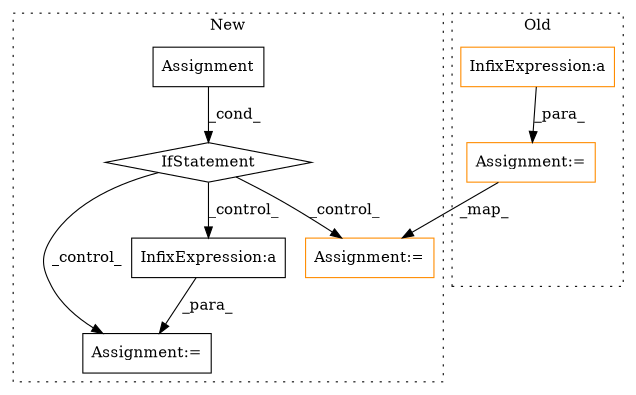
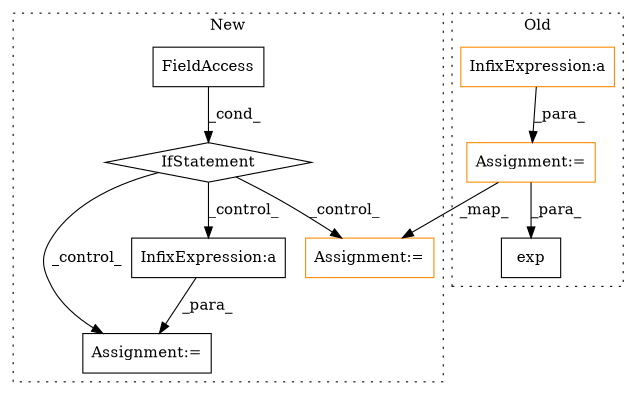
node "Assignment": label "Assignment" -> "FieldAccess"
node "exp": added
